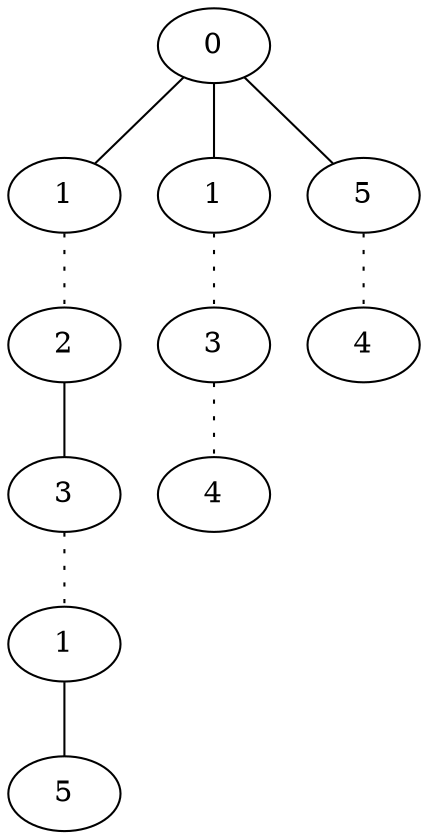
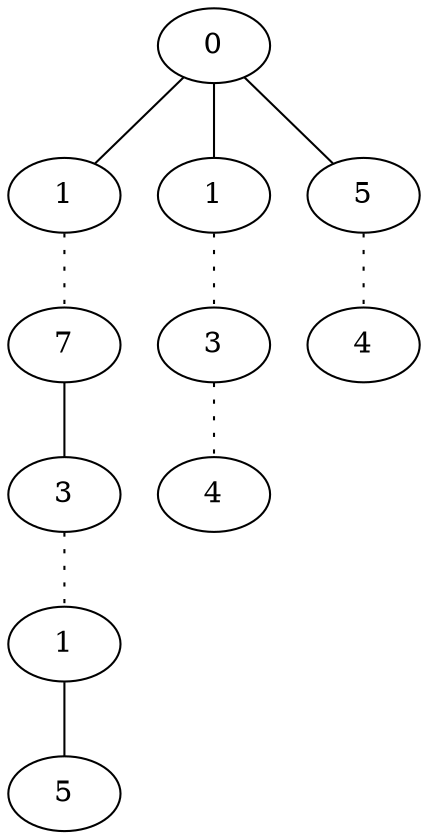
node "2": label "2" -> "7"
